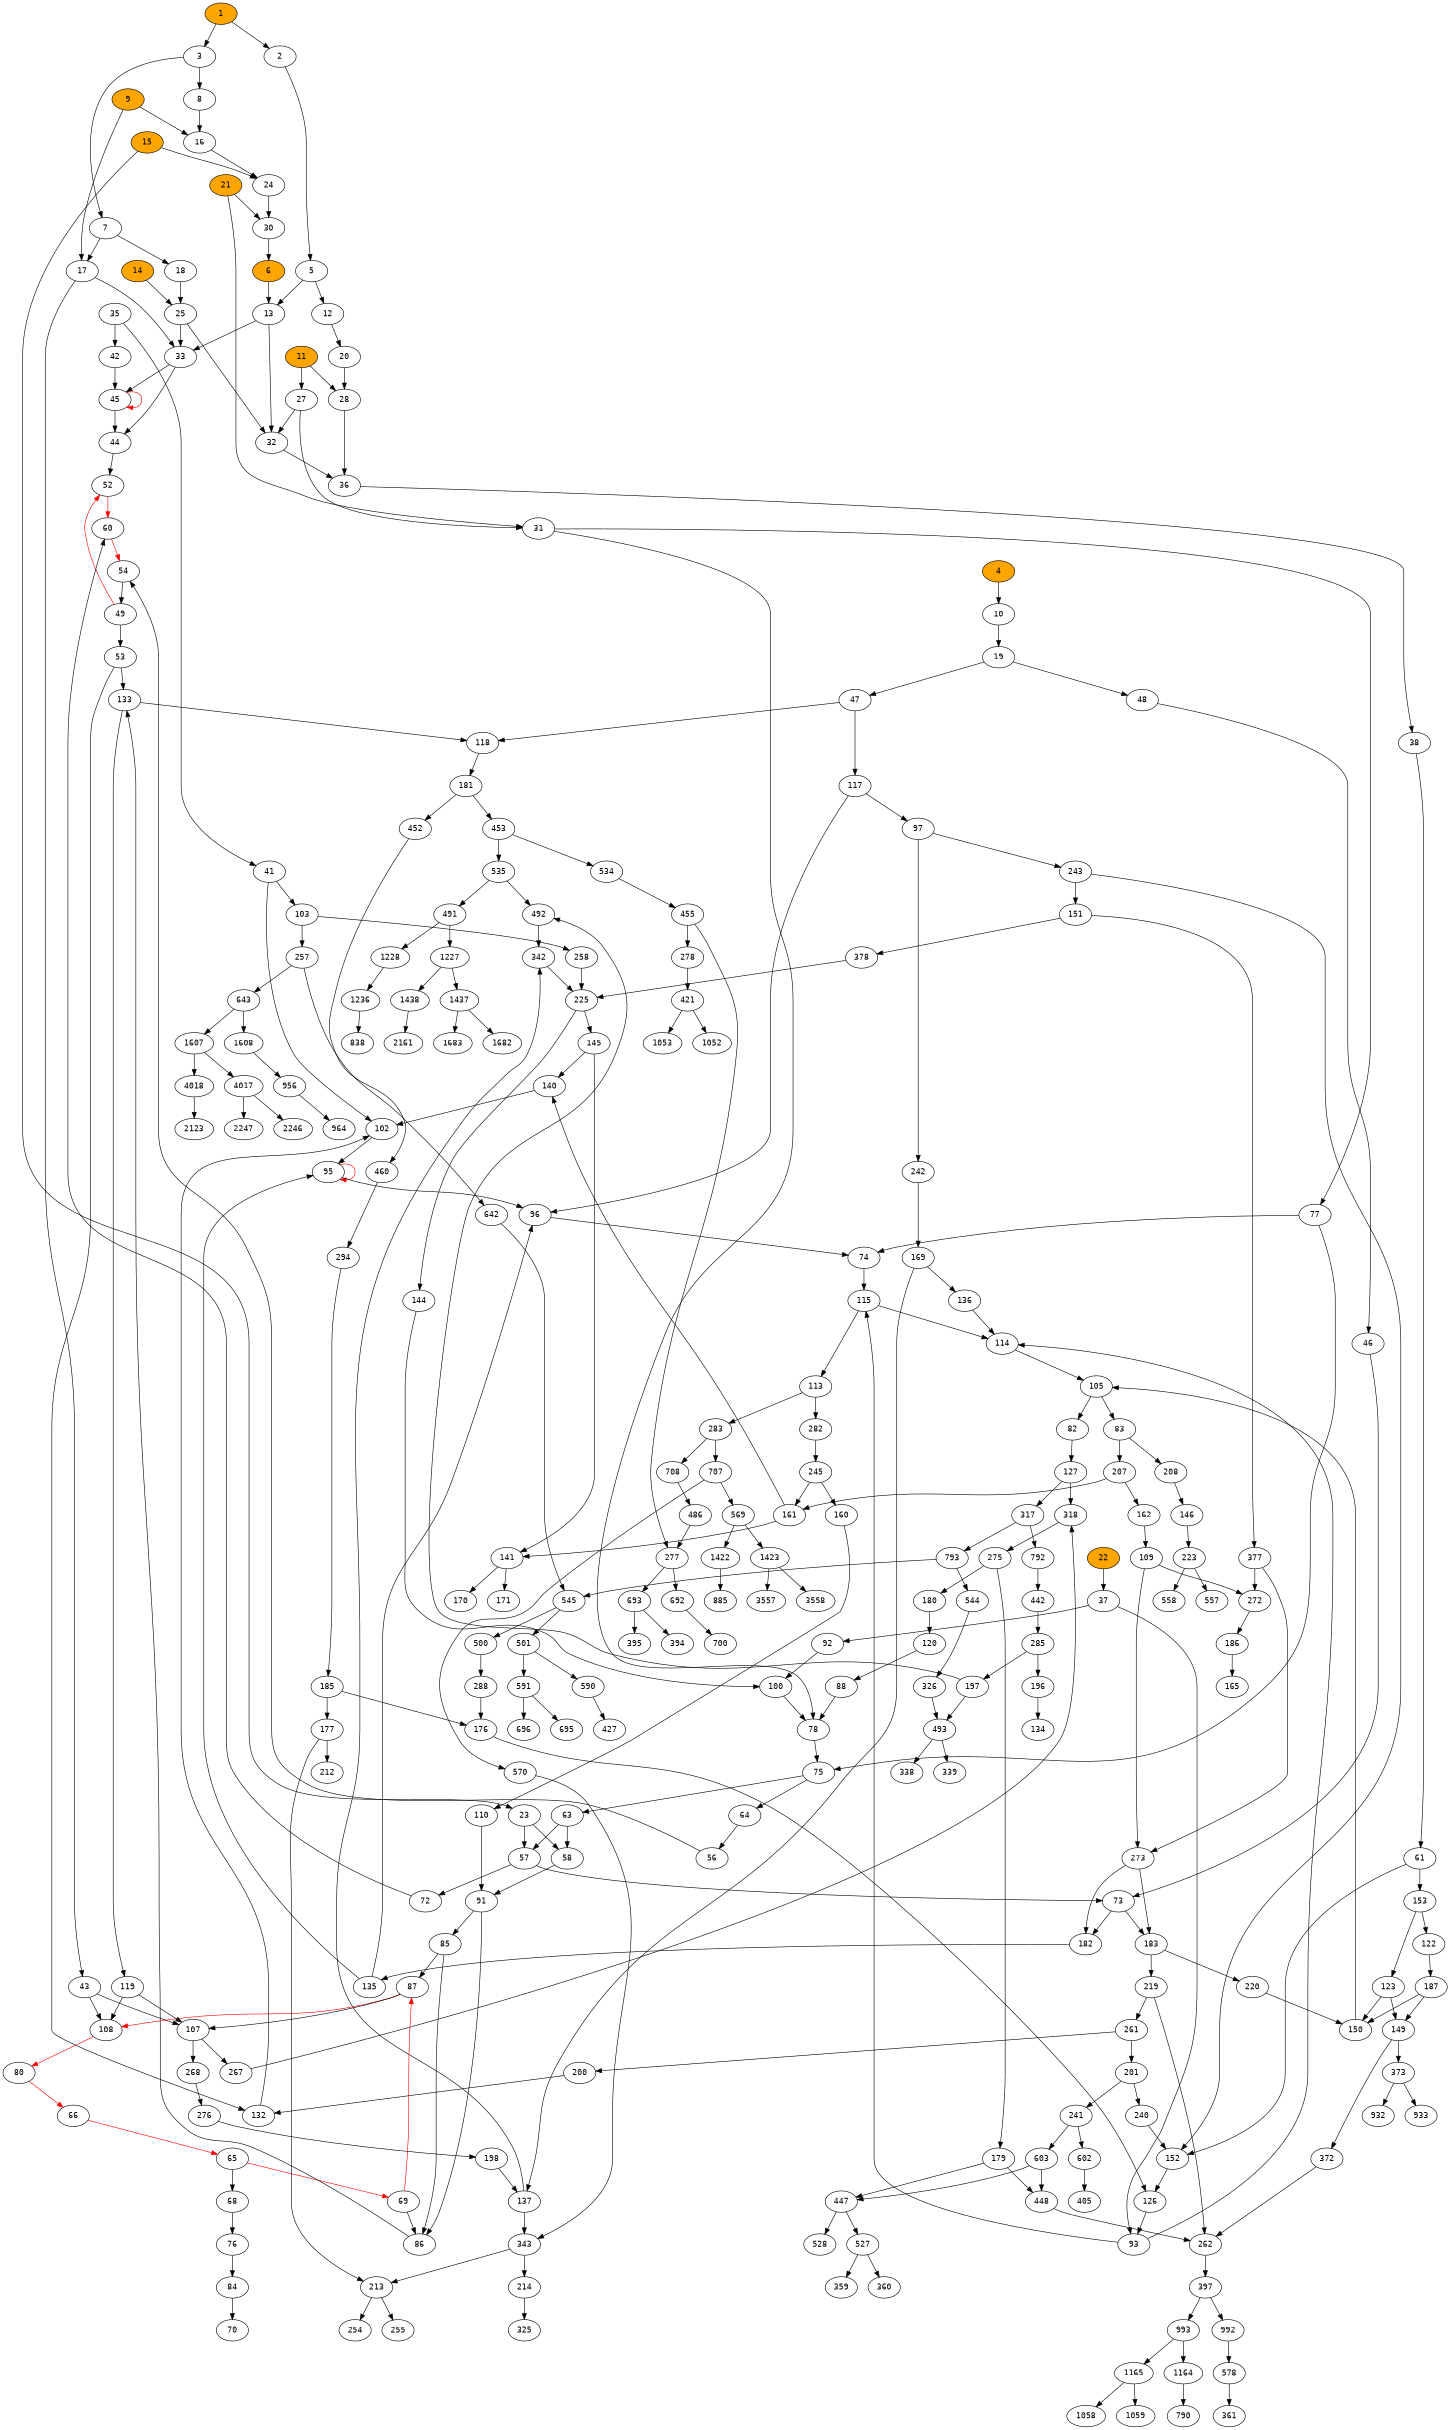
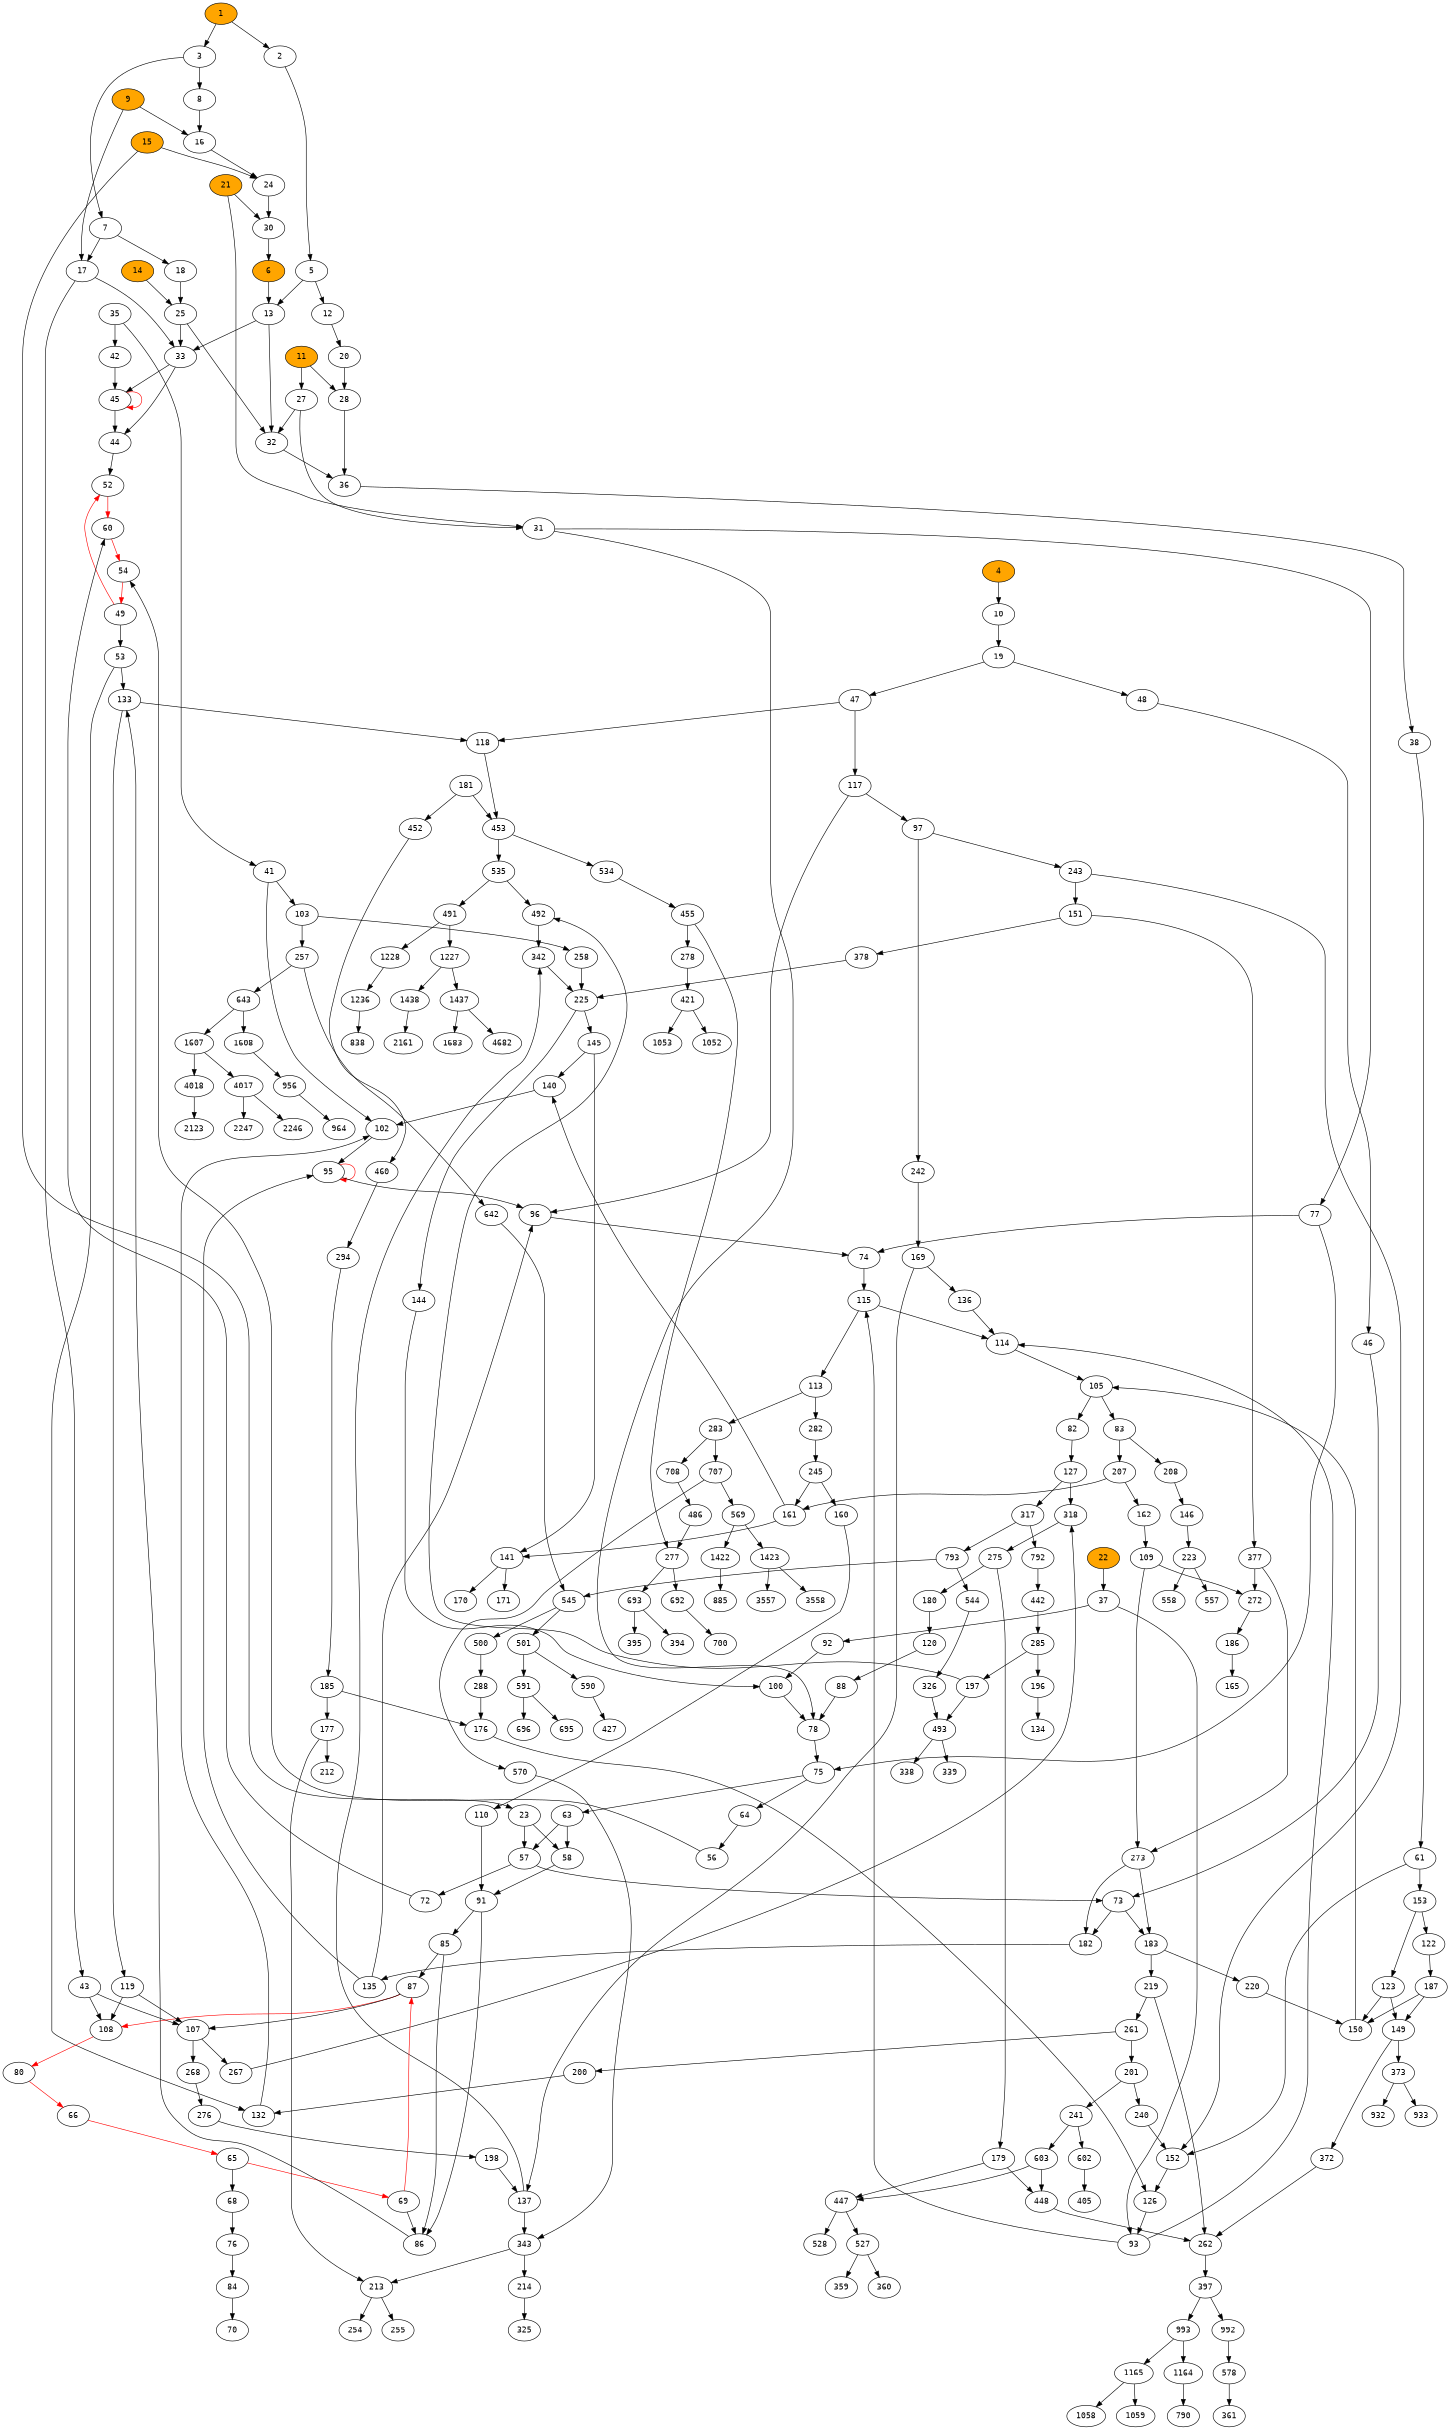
edge "54" -> "49": color black -> red
edge "118" -> "181": now "118" -> "453"
node "1682": label "1682" -> "4682"
